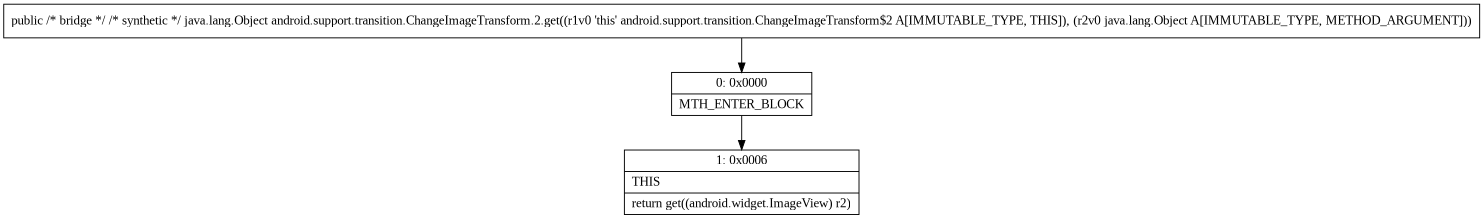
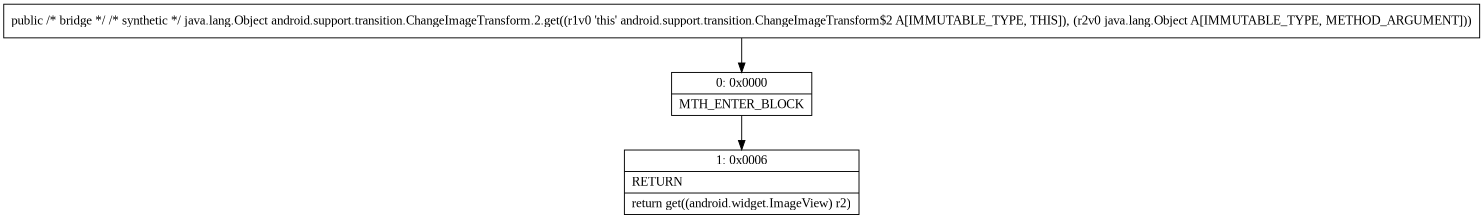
node "1: 0x0006": text "THIS" -> "RETURN"
